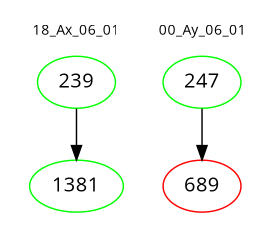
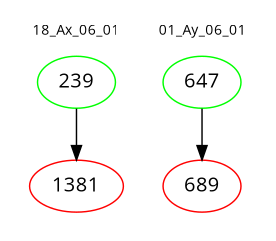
cluster "00_Ay_06_01": label "00_Ay_06_01" -> "01_Ay_06_01"
node "247": label "247" -> "647"
node "1381": color green -> red
